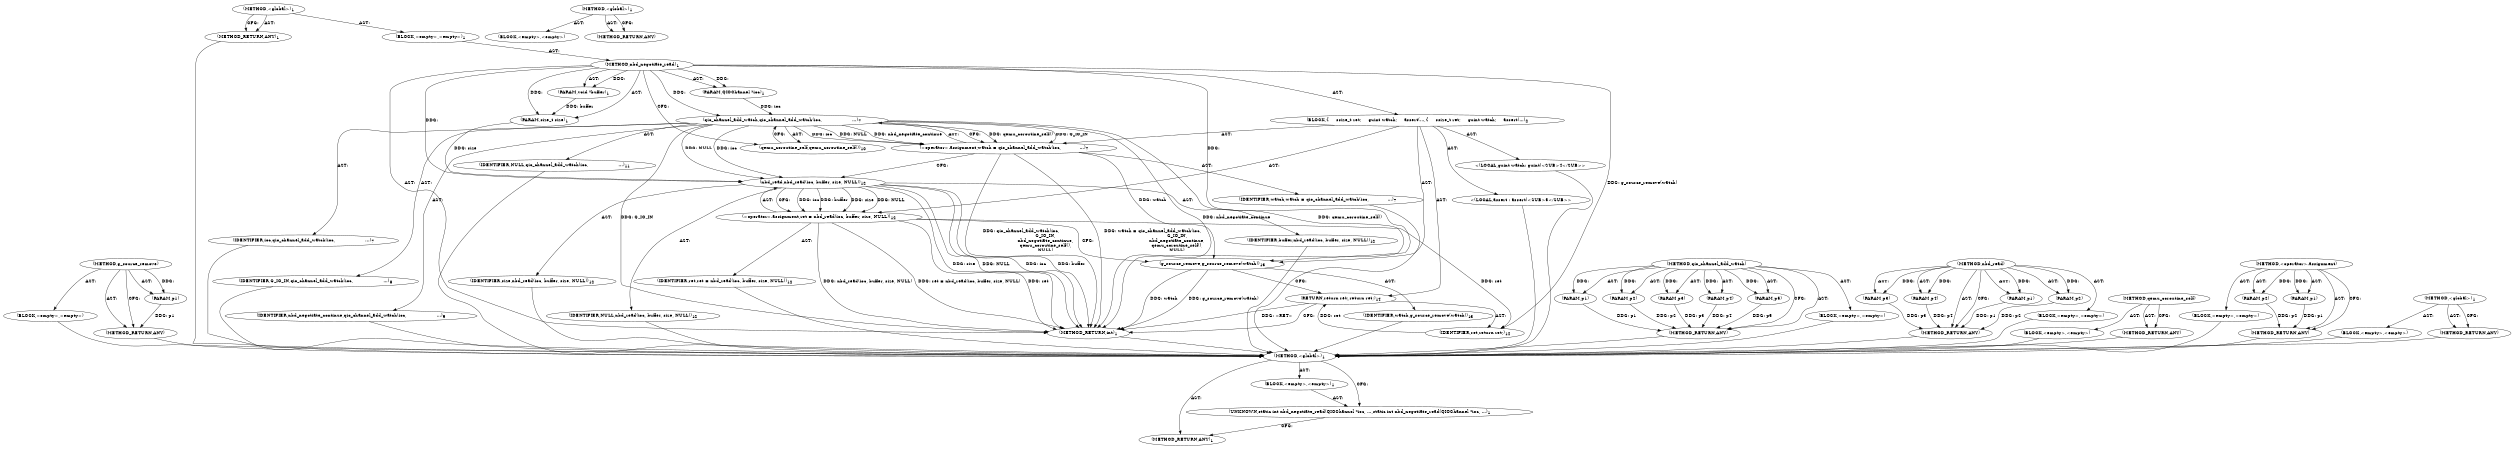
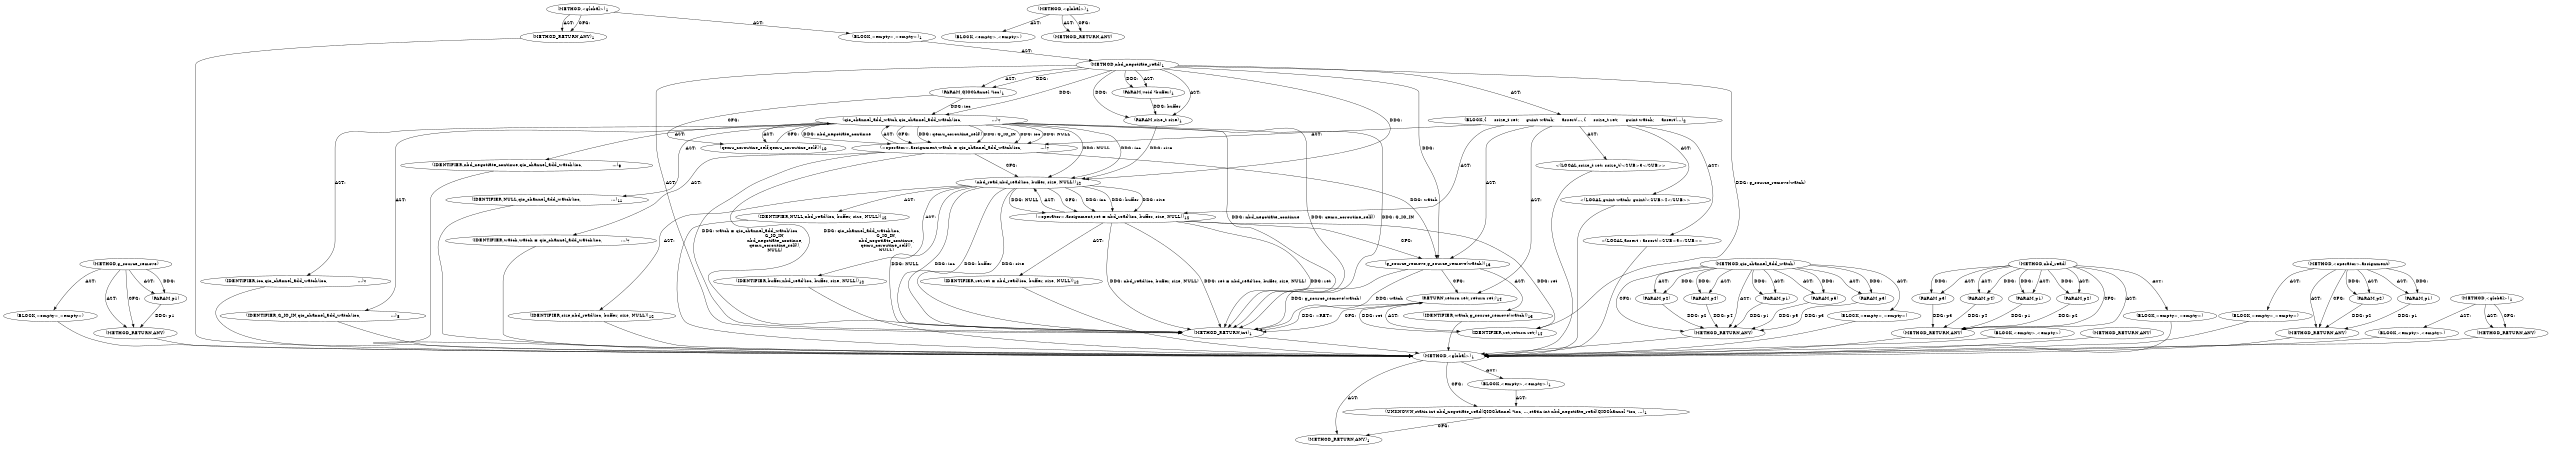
edge "(METHOD,nbd_negotiate_read)" -> "(qemu_coroutine_self,qemu_coroutine_self())": now "(PARAM,QIOChannel *ioc)" -> "(qemu_coroutine_self,qemu_coroutine_self())"
node "<(LOCAL,ssize_t ret: ssize_t)<SUB>3</SUB>>": added
node "(METHOD,qemu_coroutine_self)": removed
